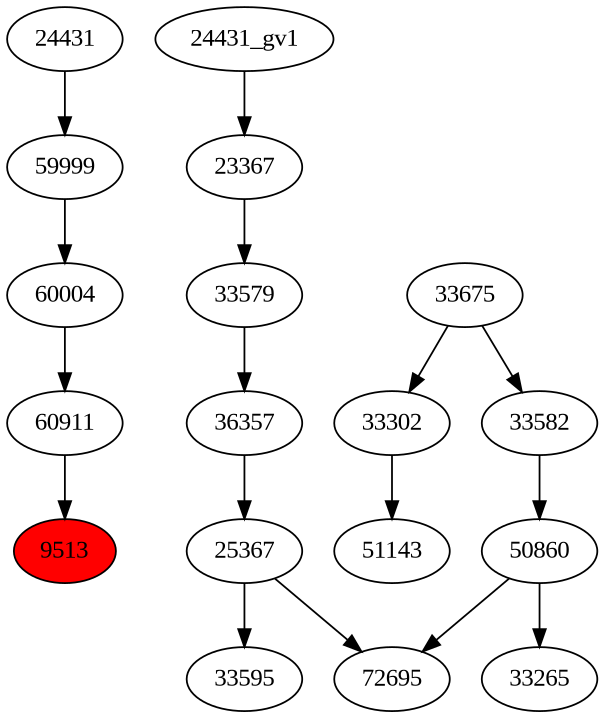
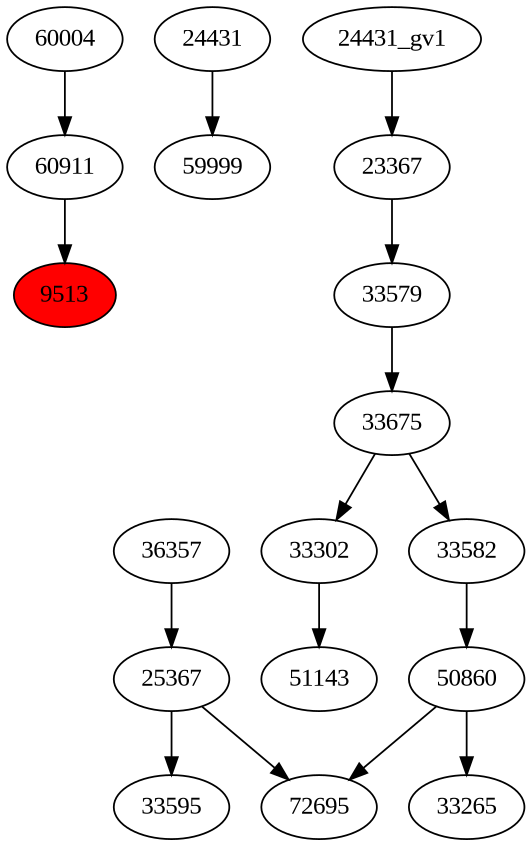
edge "59999" -> "60004": removed
edge "33579" -> "36357": now "33579" -> "33675"
